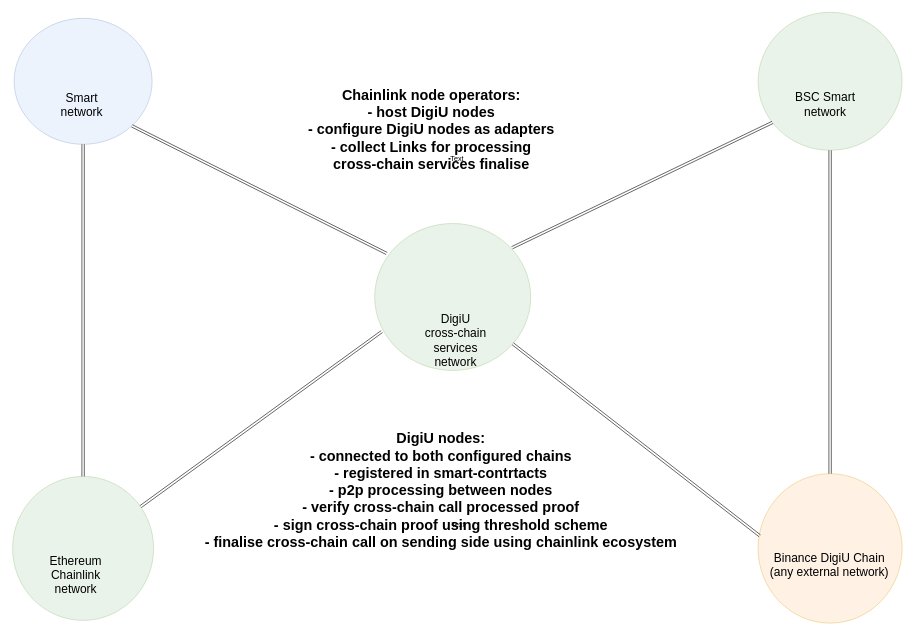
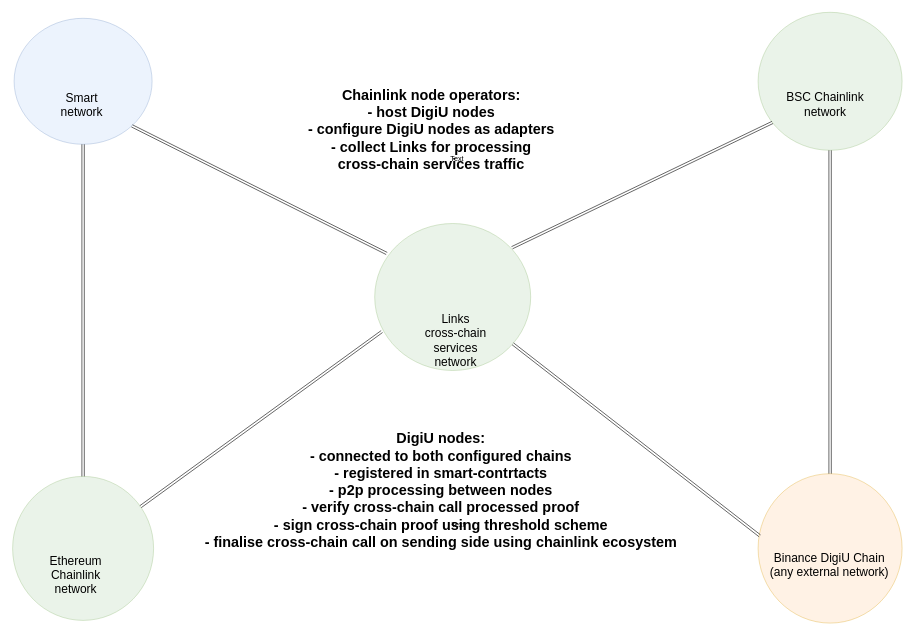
node "BSC Smart network": label "BSC Smart network" -> "BSC Chainlink network"
node "Chainlink node operators: - host DigiU nodes - configure DigiU nodes as adapters - collect Links for processing cross-chain services finalise": label "Chainlink node operators: - host DigiU nodes - configure DigiU nodes as adapters - collect Links for processing cross-chain services finalise" -> "Chainlink node operators: - host DigiU nodes - configure DigiU nodes as adapters - collect Links for processing cross-chain services traffic"
node "DigiU cross-chain services network": label "DigiU cross-chain services network" -> "Links cross-chain services network"
